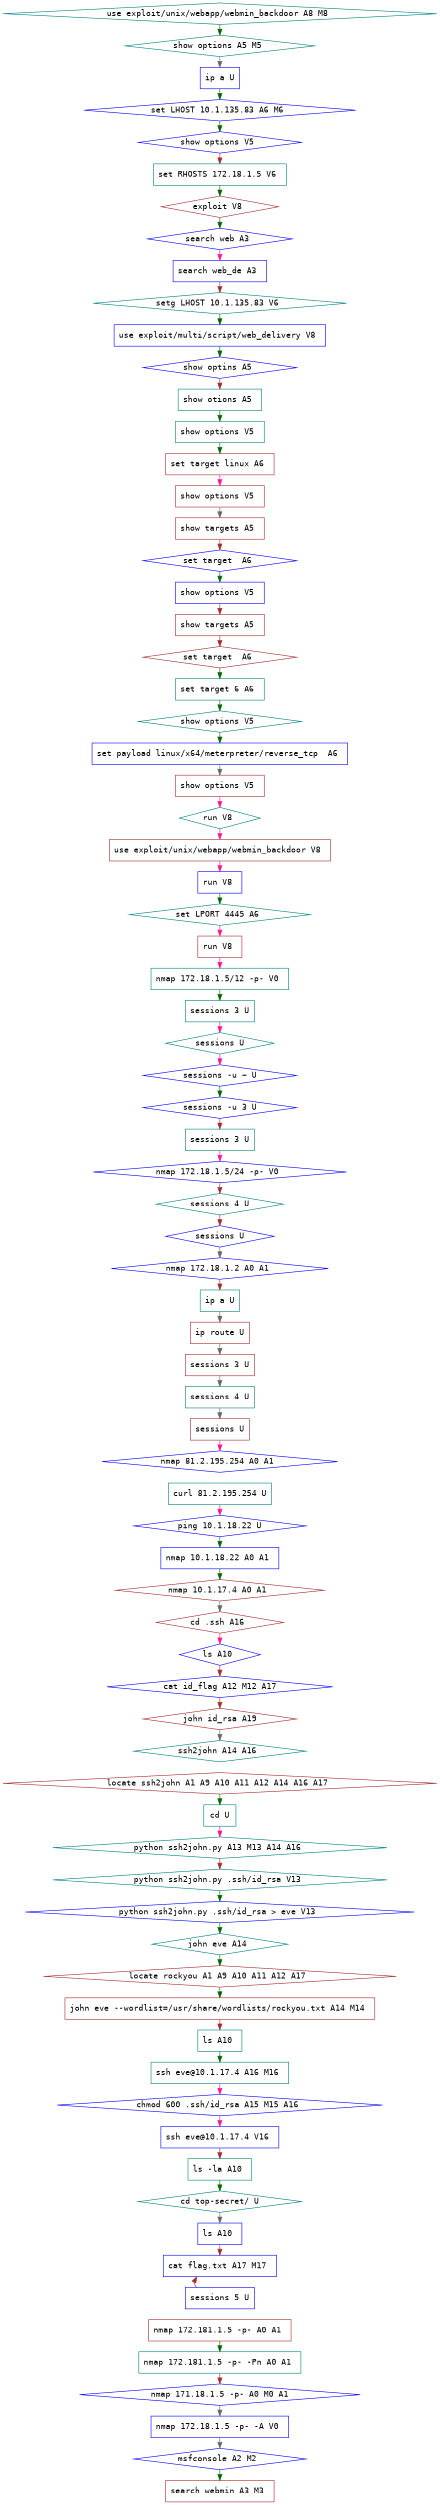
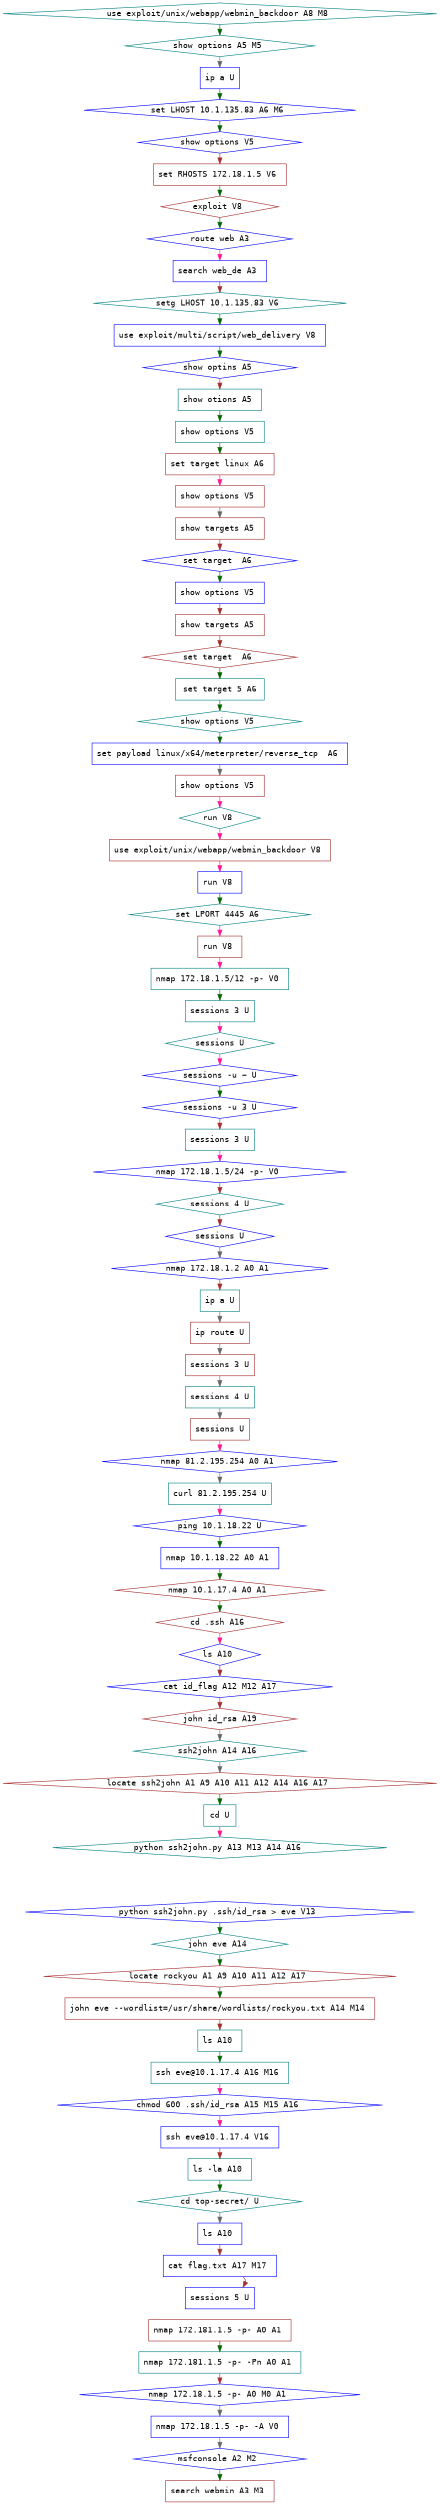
node "set RHOSTS 172.18.1.5 V6": color teal -> brown
node "search web A3": label "search web A3" -> "route web A3"
node "set target 6 A6": label "set target 6 A6" -> "set target 5 A6"
edge "nmap 81.2.195.254 A0 A1" -> "curl 81.2.195.254 U": added
edge "nmap 10.1.17.4 A0 A1" -> "cd .ssh A16": color gray40 -> darkgreen
edge "ssh2john A14 A16" -> "locate ssh2john A1 A9 A10 A11 A12 A14 A16 A17": added
node "python ssh2john.py .ssh/id_rsa V13": removed
edge "sessions 5 U" -> "cat flag.txt A17 M17": reversed
node "nmap 171.18.1.5 -p- A0 M0 A1": label "nmap 171.18.1.5 -p- A0 M0 A1" -> "nmap 172.18.1.5 -p- A0 M0 A1"
